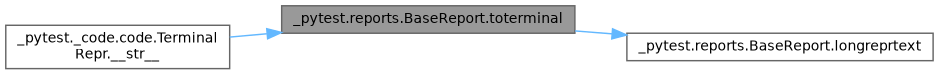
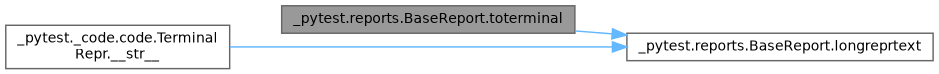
edge "_pytest._code.code.Terminal Repr.__str__" -> "_pytest.reports.BaseReport.toterminal": now "_pytest._code.code.Terminal Repr.__str__" -> "_pytest.reports.BaseReport.longreprtext"
